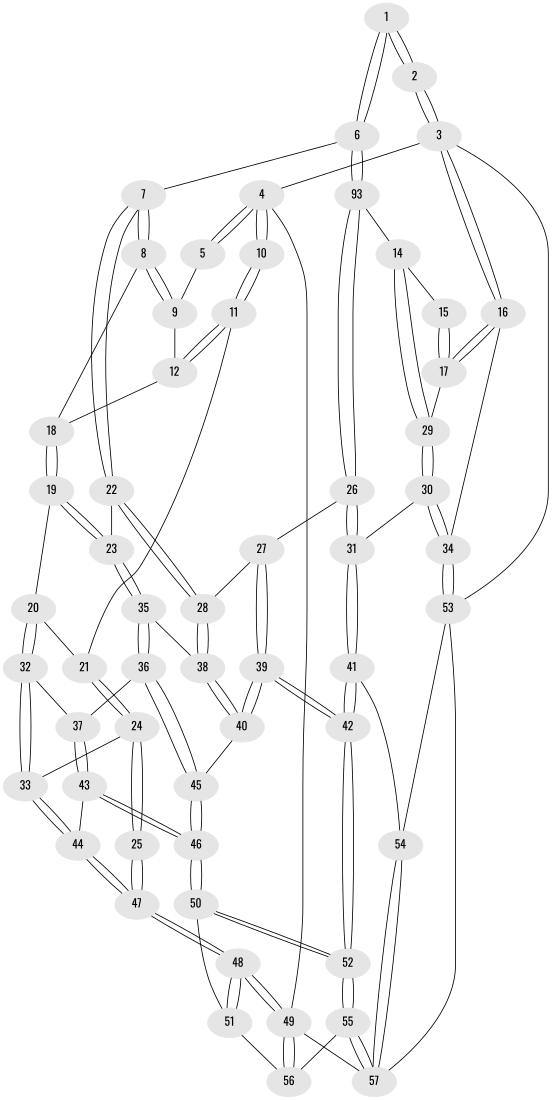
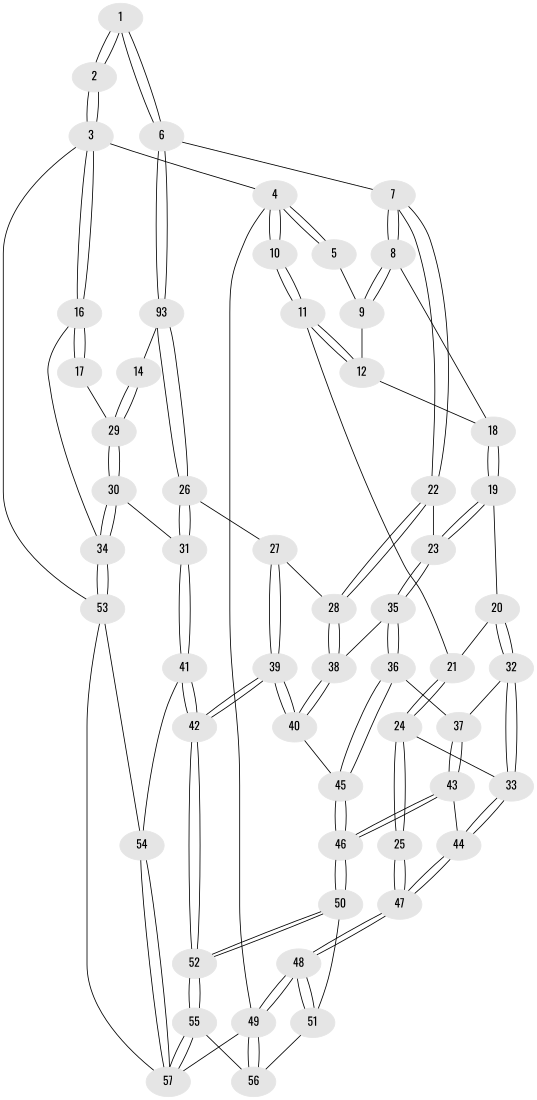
node "15": removed
